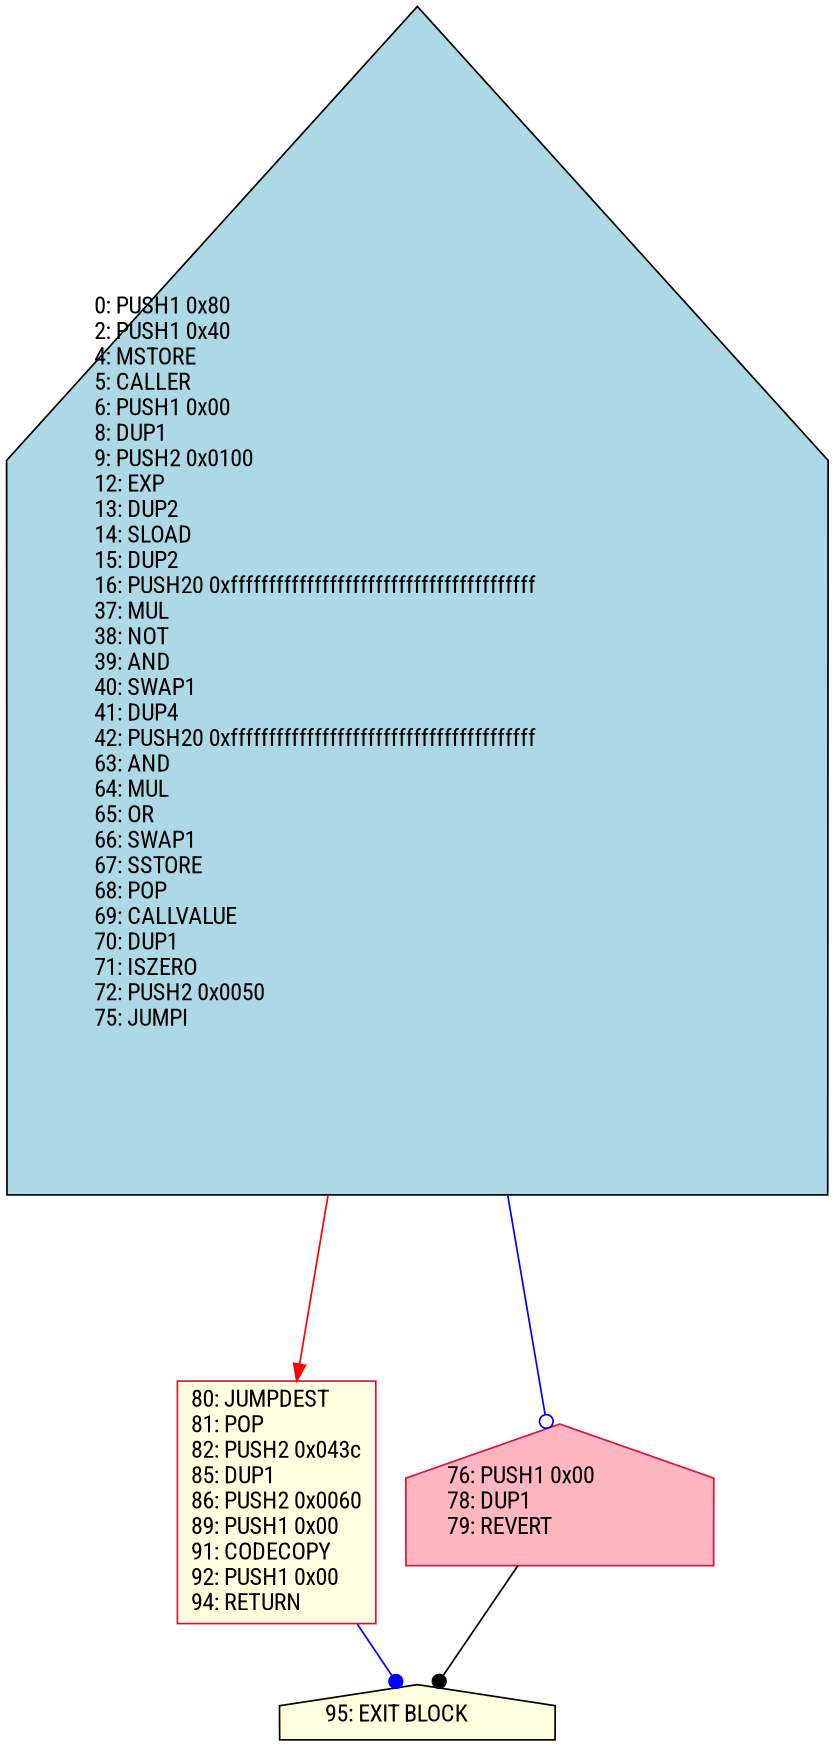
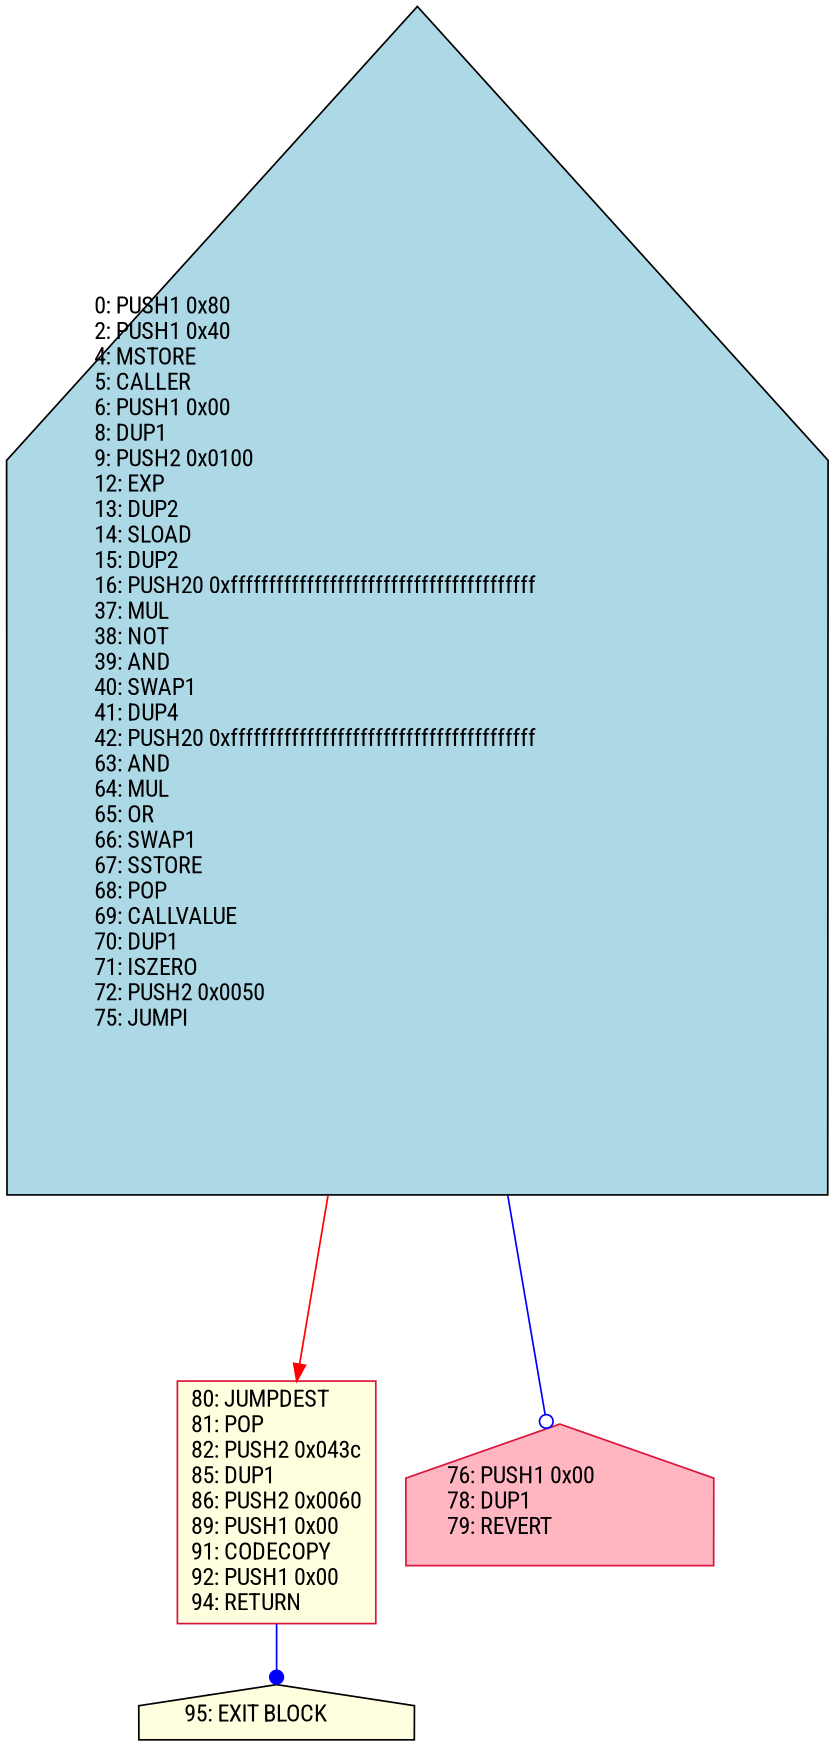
edge "76: PUSH1 0x00 78: DUP1 79: REVERT" -> "95: EXIT BLOCK": removed
